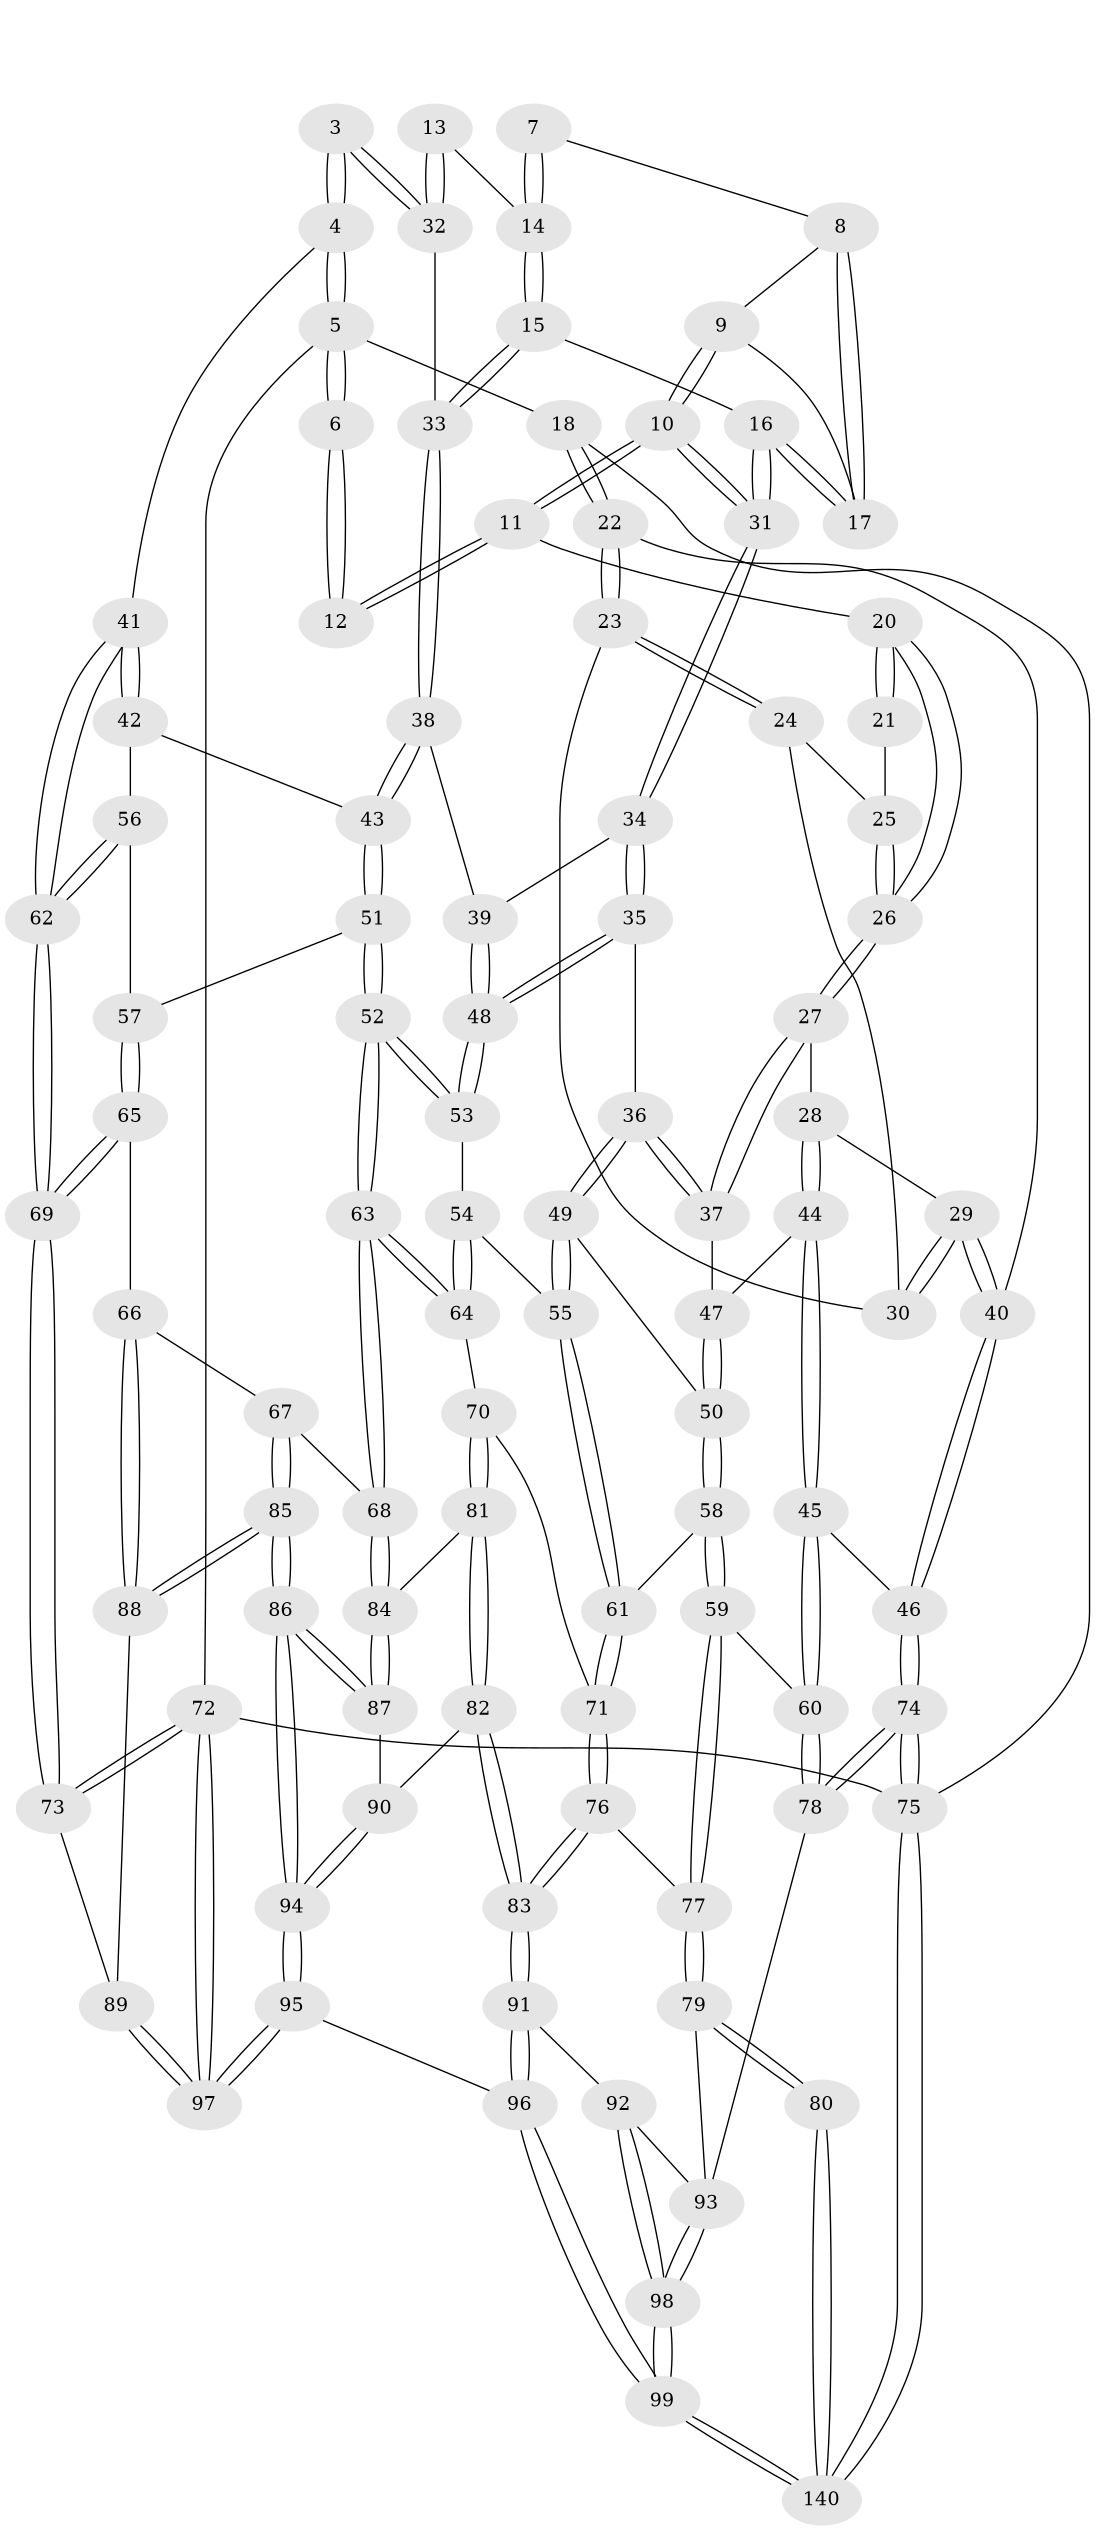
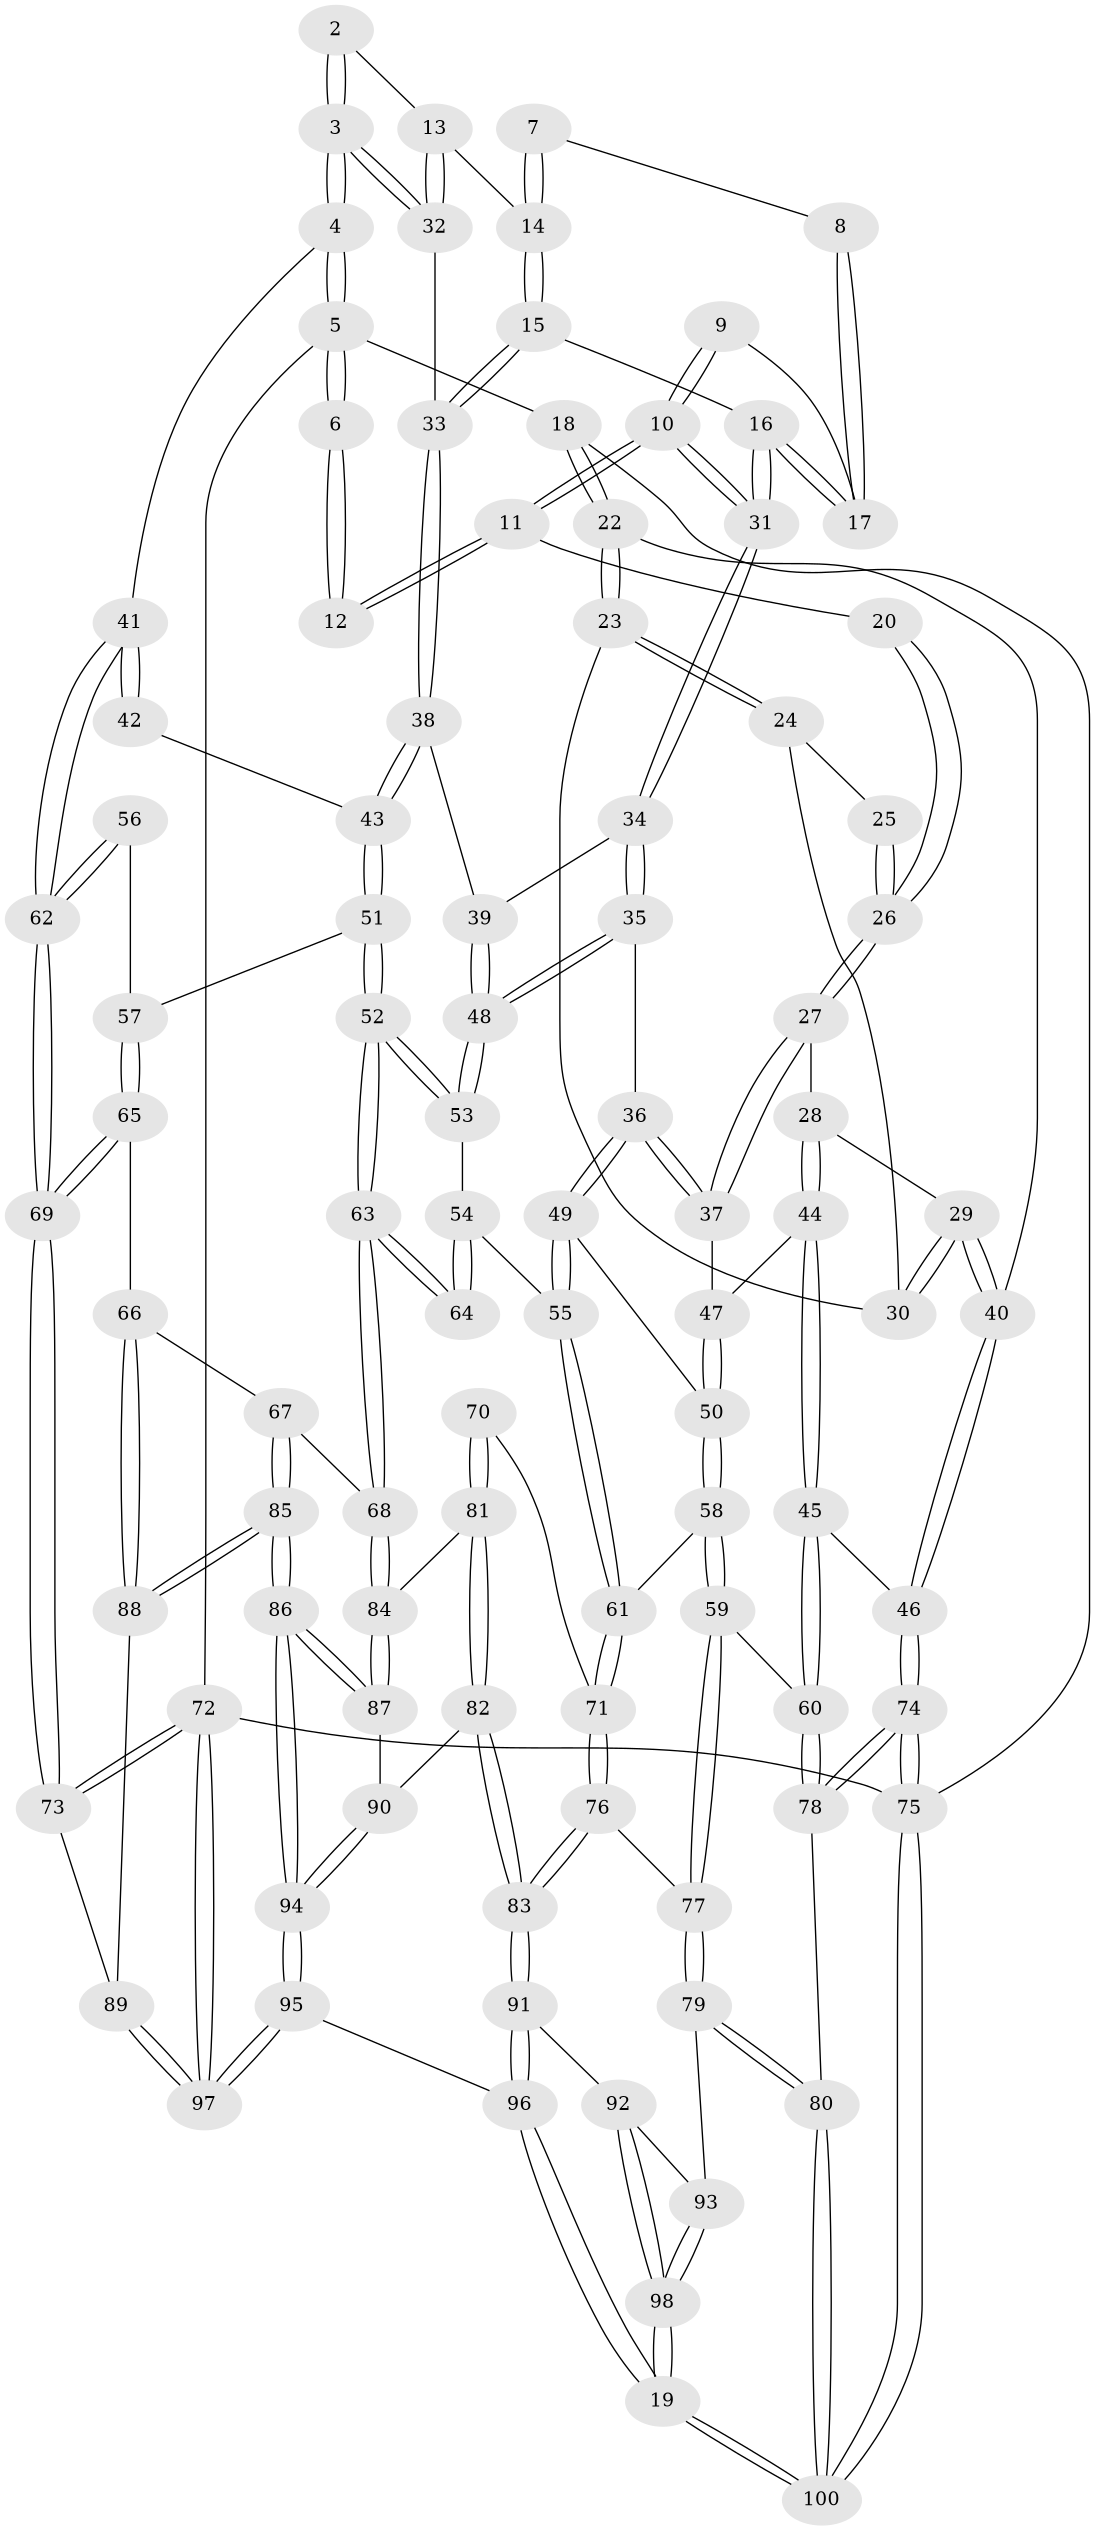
node "2": added
edge "8" -- "9": removed
node "21": removed
edge "42" -- "56": removed
edge "64" -- "70": removed
edge "78" -- "93": now "78" -- "80"
node "99": label "99" -> "19"
node "140": label "140" -> "100"
